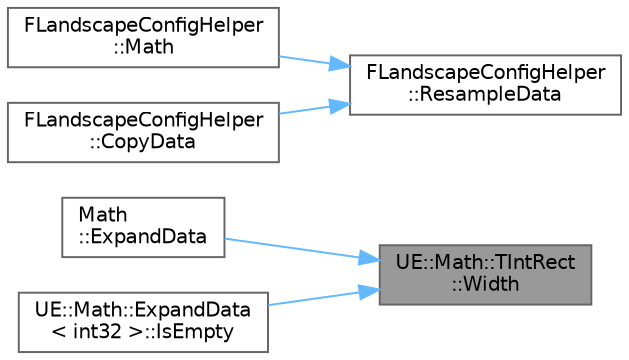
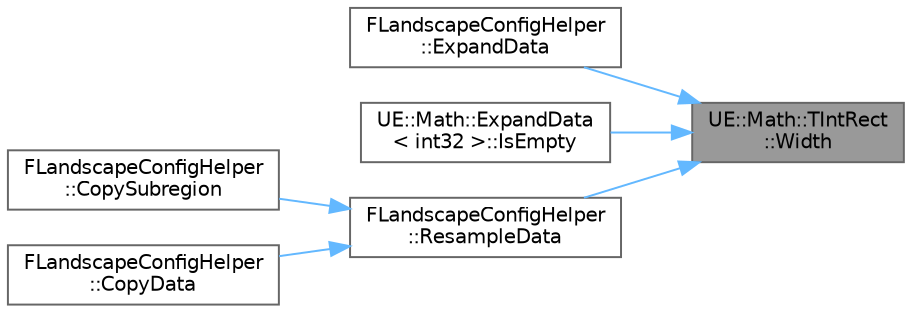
node "FLandscapeConfigHelper ::Math": label "FLandscapeConfigHelper ::Math" -> "FLandscapeConfigHelper ::CopySubregion"
edge "FLandscapeConfigHelper ::ResampleData" -> "UE::Math::TIntRect ::Width": added
node "Math ::ExpandData": label "Math ::ExpandData" -> "FLandscapeConfigHelper ::ExpandData"
